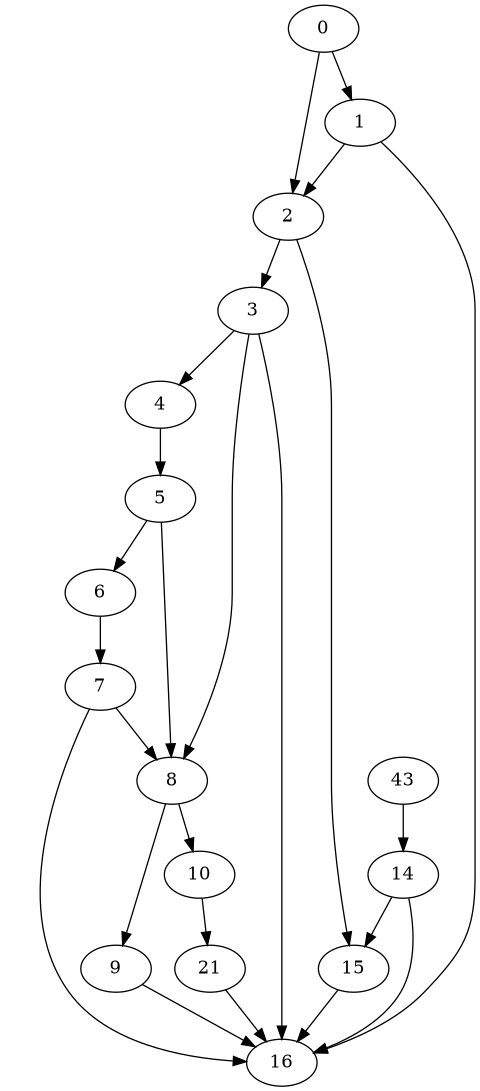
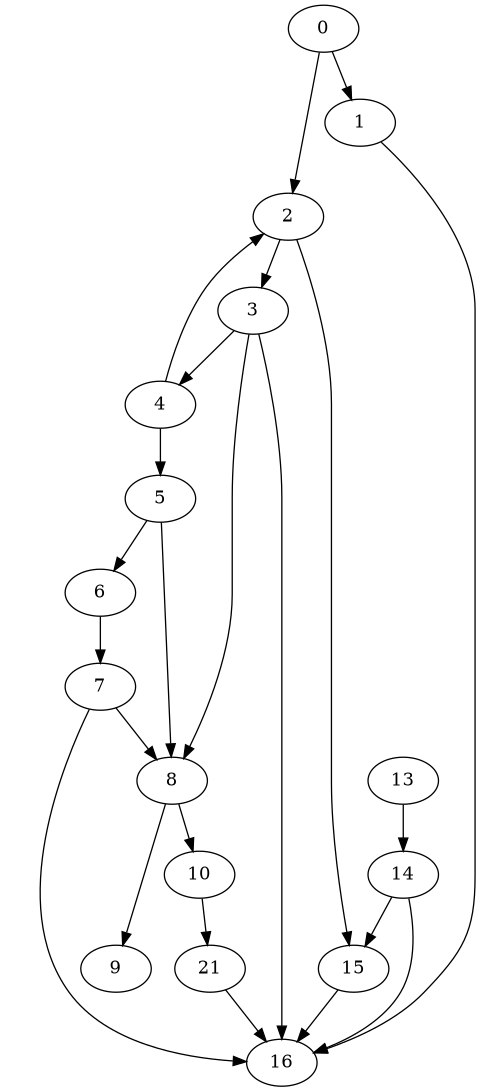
edge "1" -> "2": now "4" -> "2"
node "43": label "43" -> "13"
edge "9" -> "16": removed
